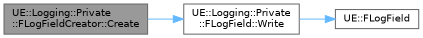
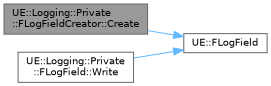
edge "UE::Logging::Private ::FLogFieldCreator::Create" -> "UE::Logging::Private ::FLogField::Write": now "UE::Logging::Private ::FLogFieldCreator::Create" -> "UE::FLogField"
